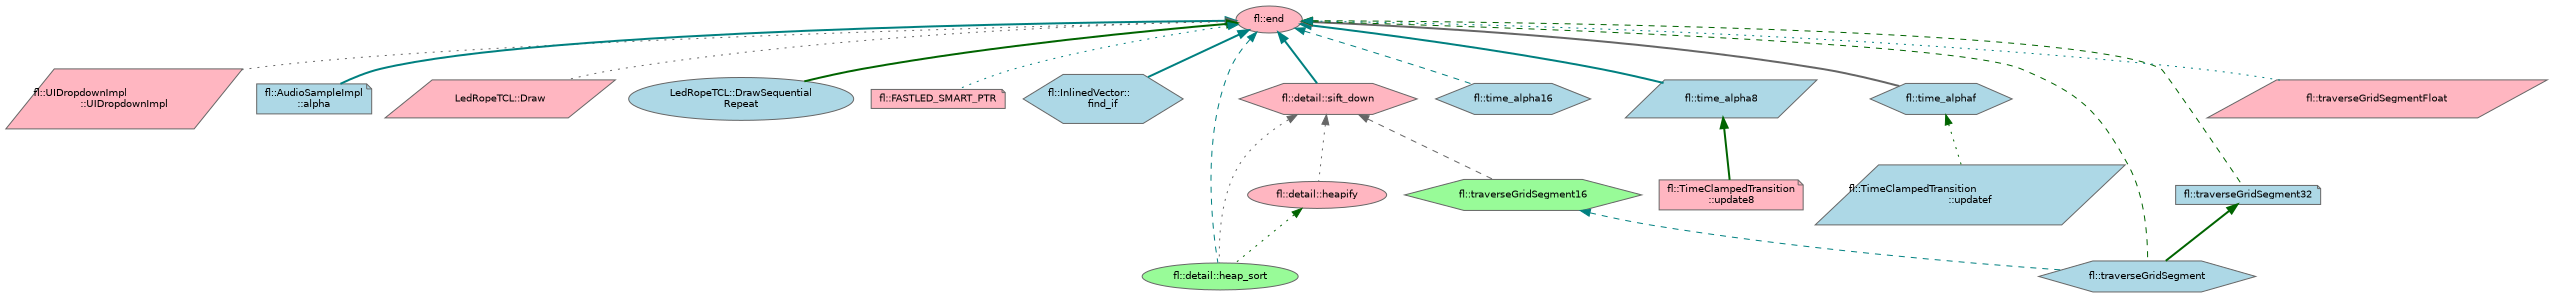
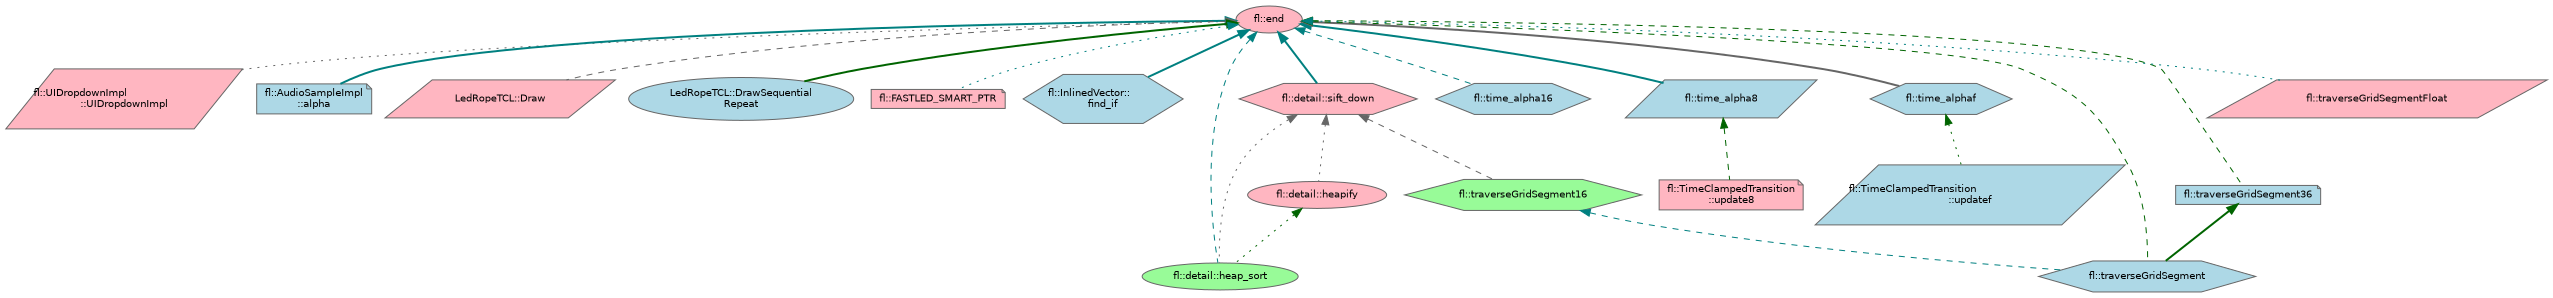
edge "LedRopeTCL::Draw" -> "fl::end": style dotted -> dashed
edge "fl::TimeClampedTransition ::update8" -> "fl::time_alpha8": style bold -> dashed
node "fl::traverseGridSegment32": label "fl::traverseGridSegment32" -> "fl::traverseGridSegment36"
